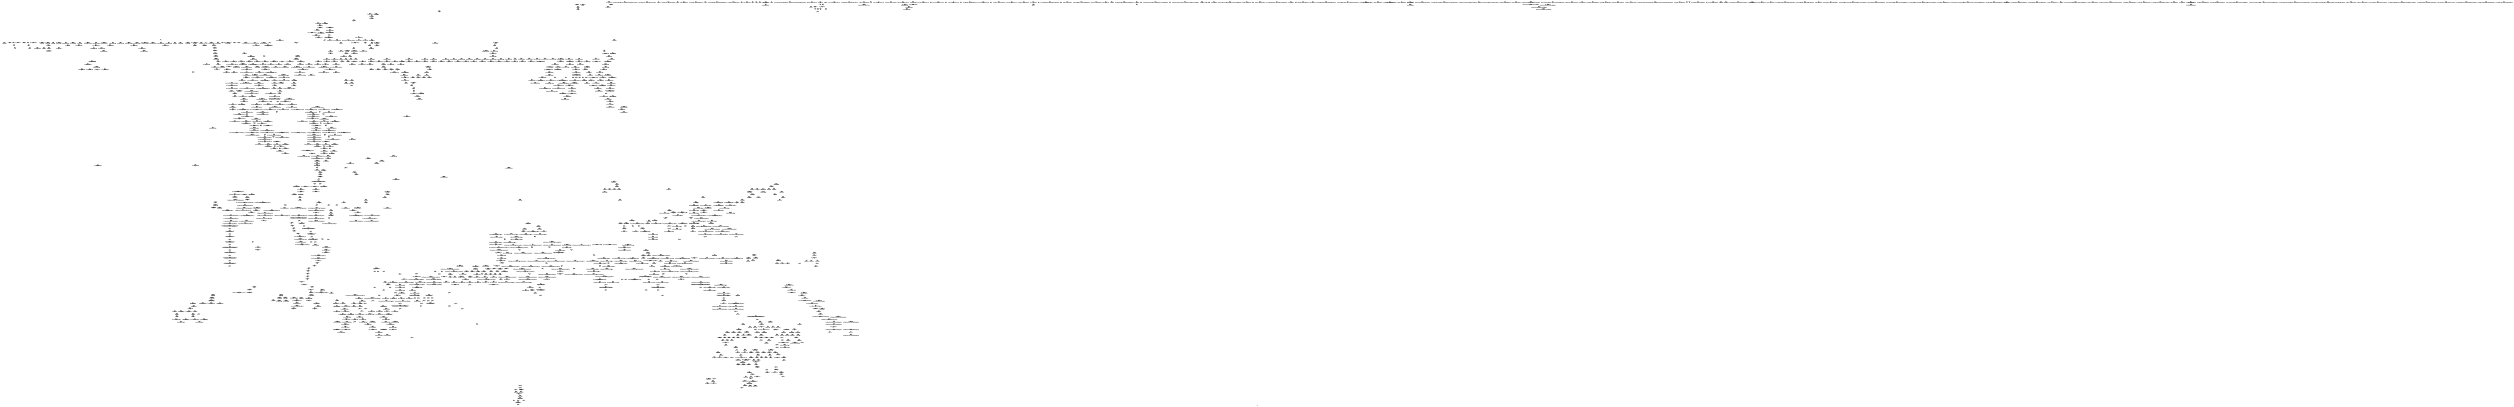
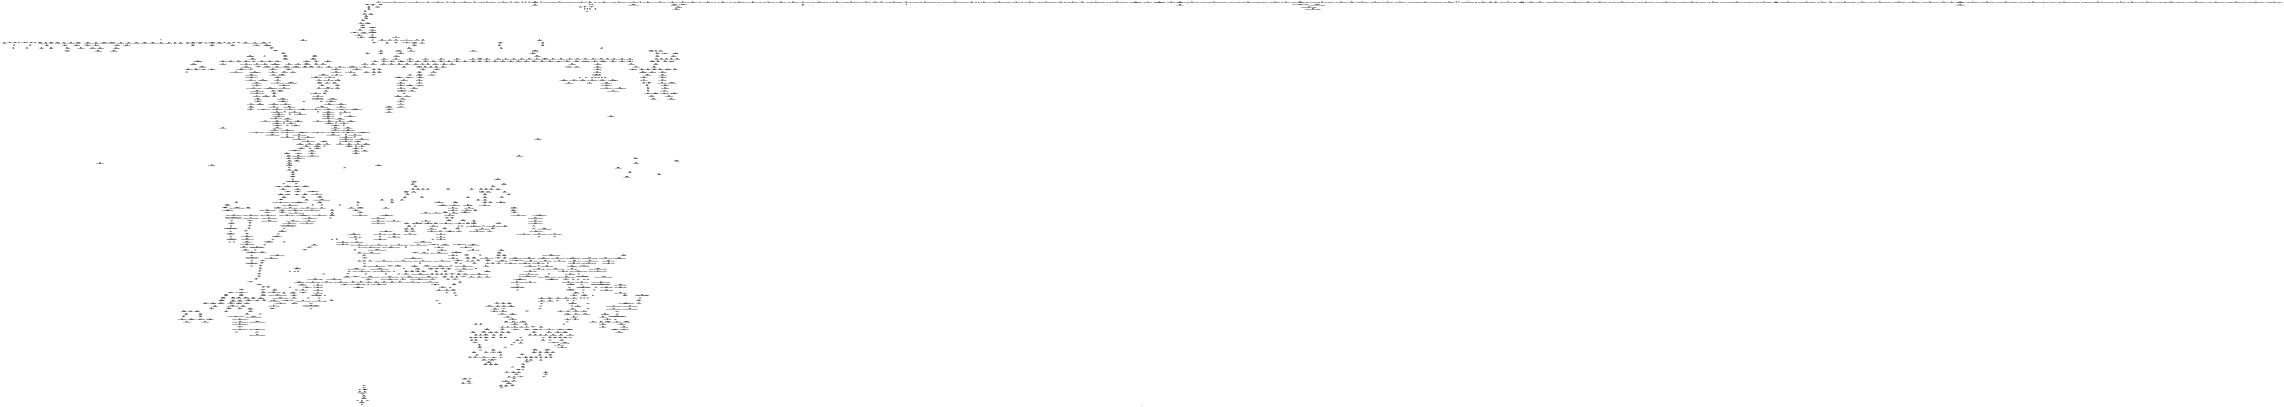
node "NodeID: 1012": removed
